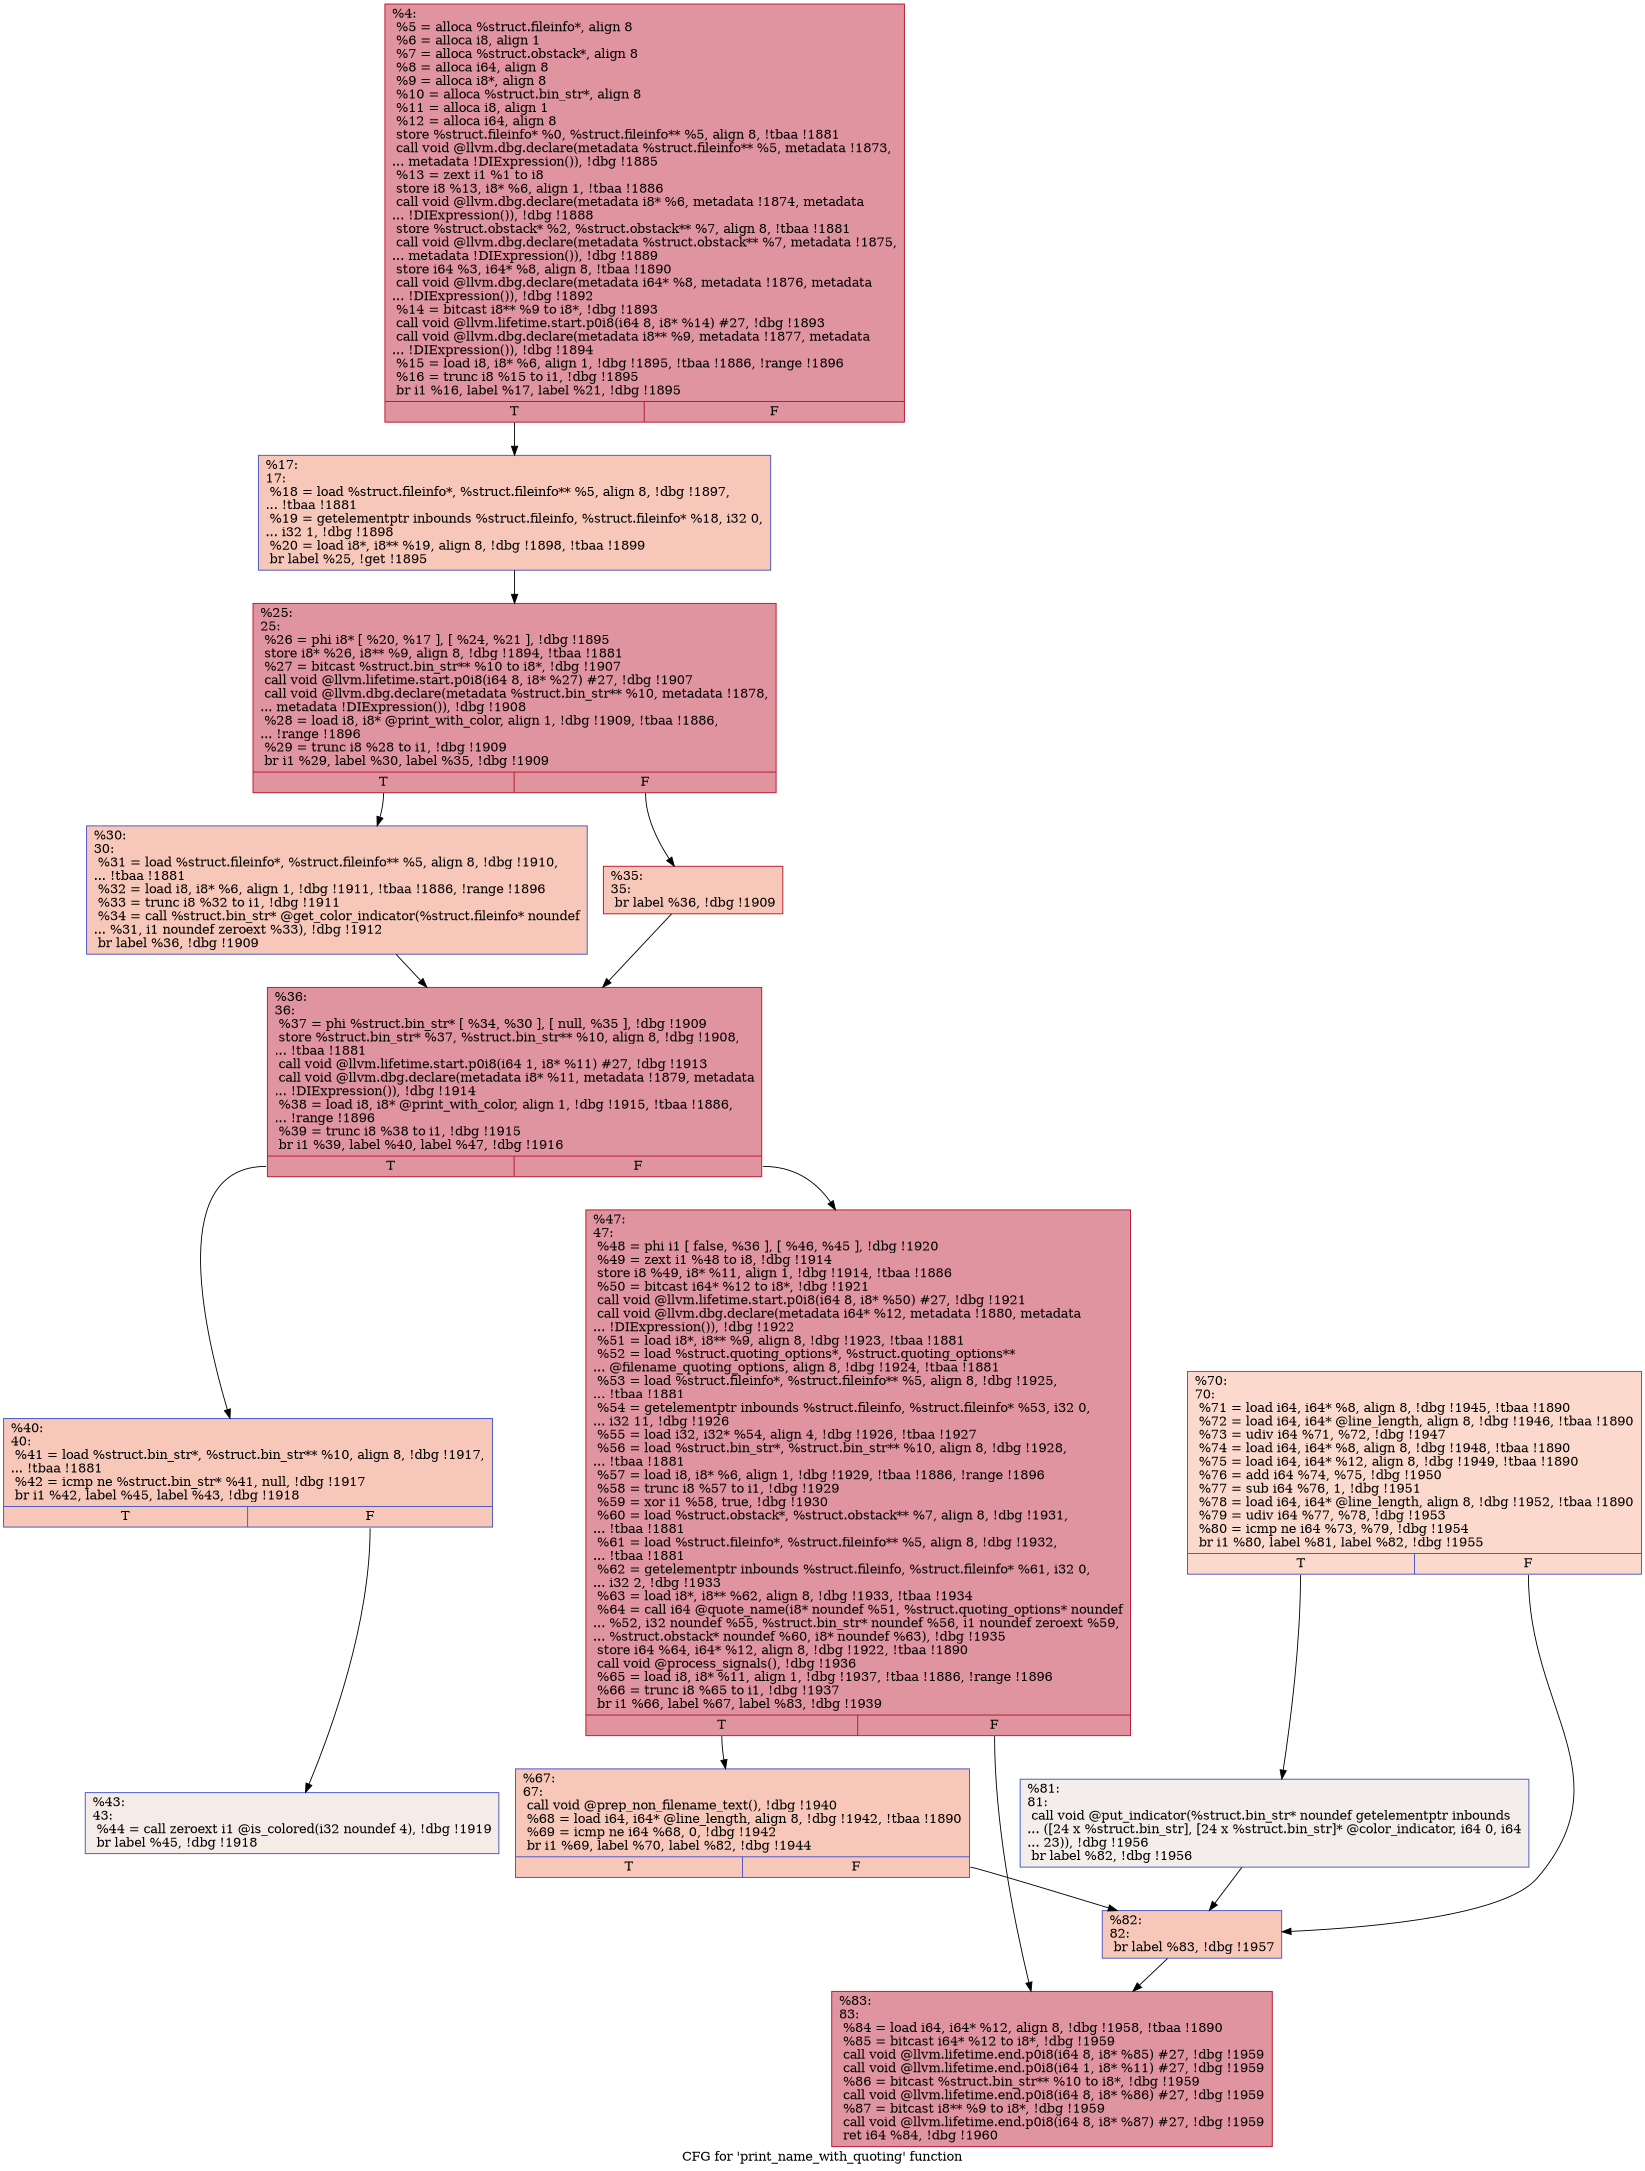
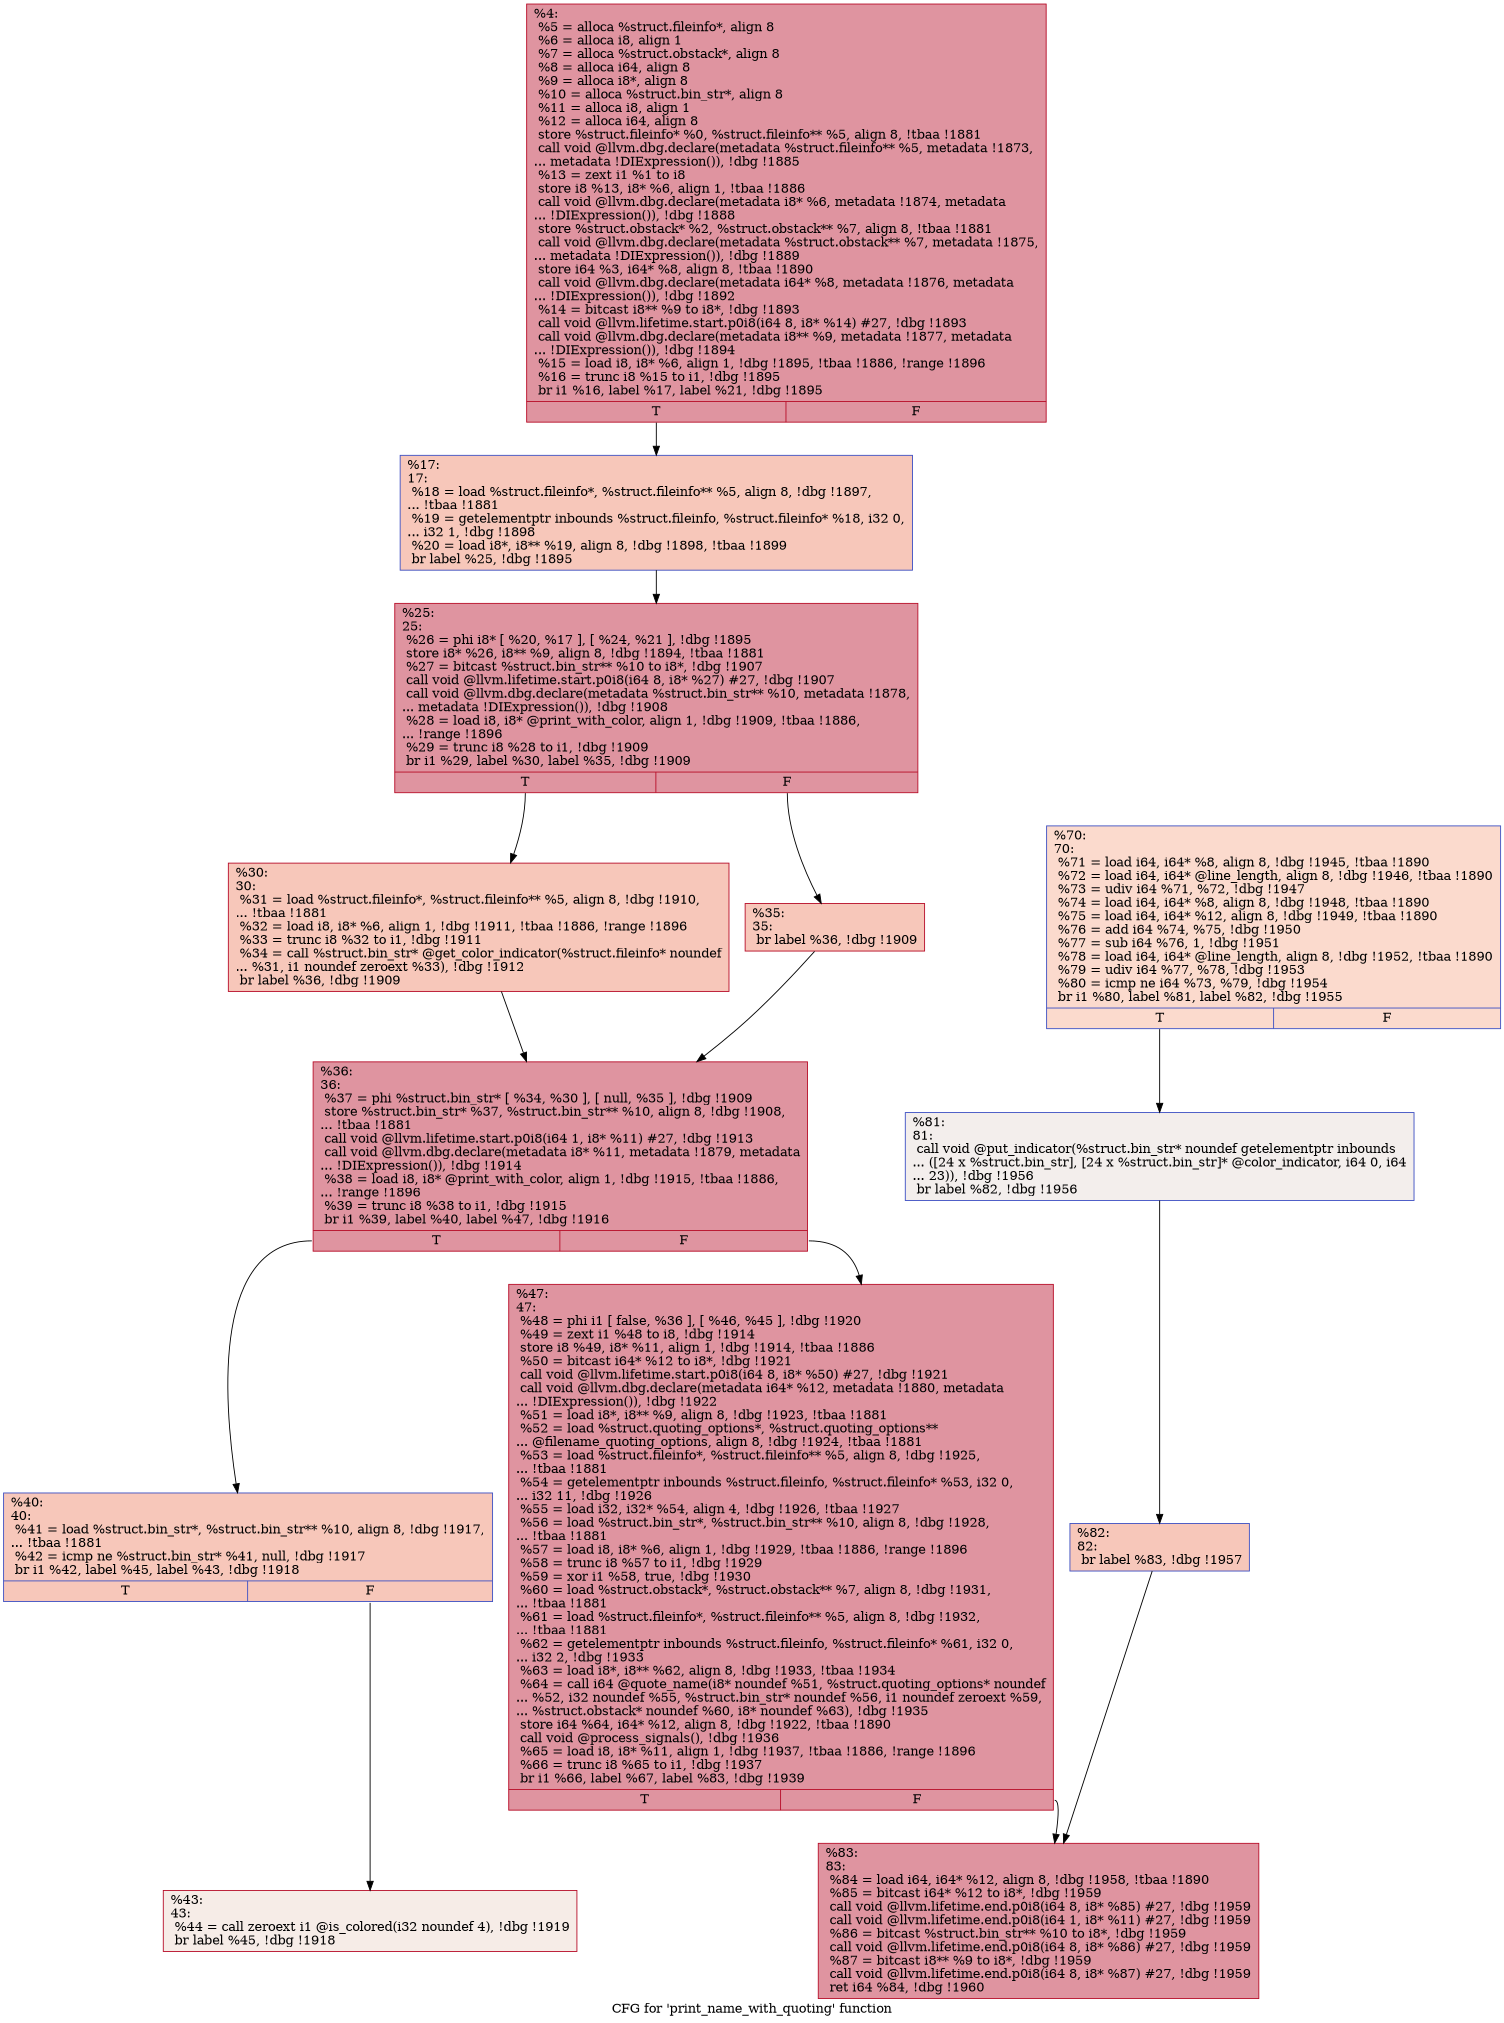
node "%17:": text "br label %25, !get !1895" -> "br label %25, !dbg !1895"
node "%30:": color #3d50c3ff -> #b70d28ff
node "%43:": color #3d50c3ff -> #b70d28ff
node "%67:": removed
edge "%70:" -> "%82:": removed
